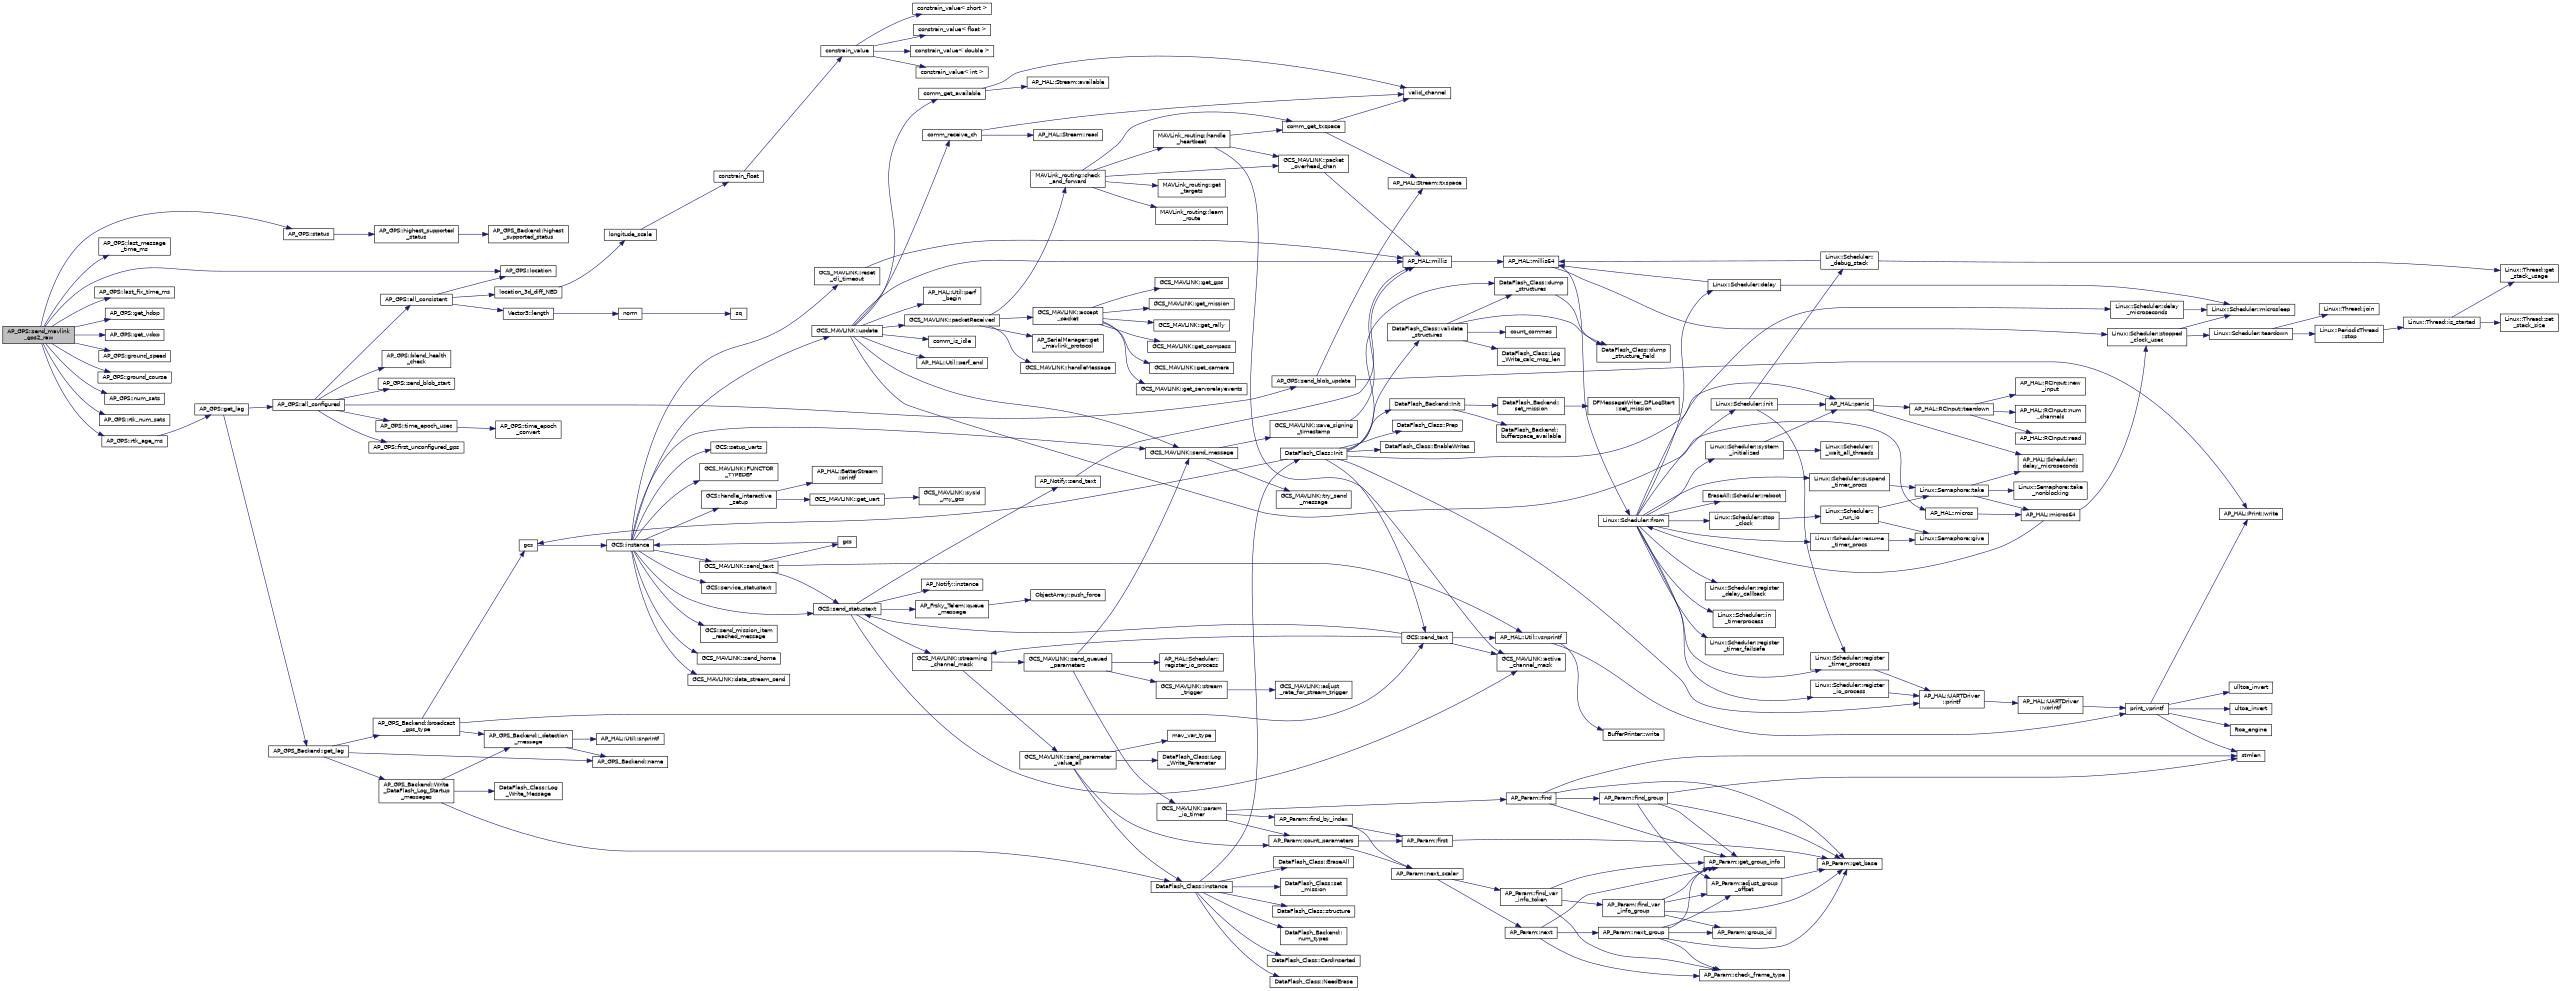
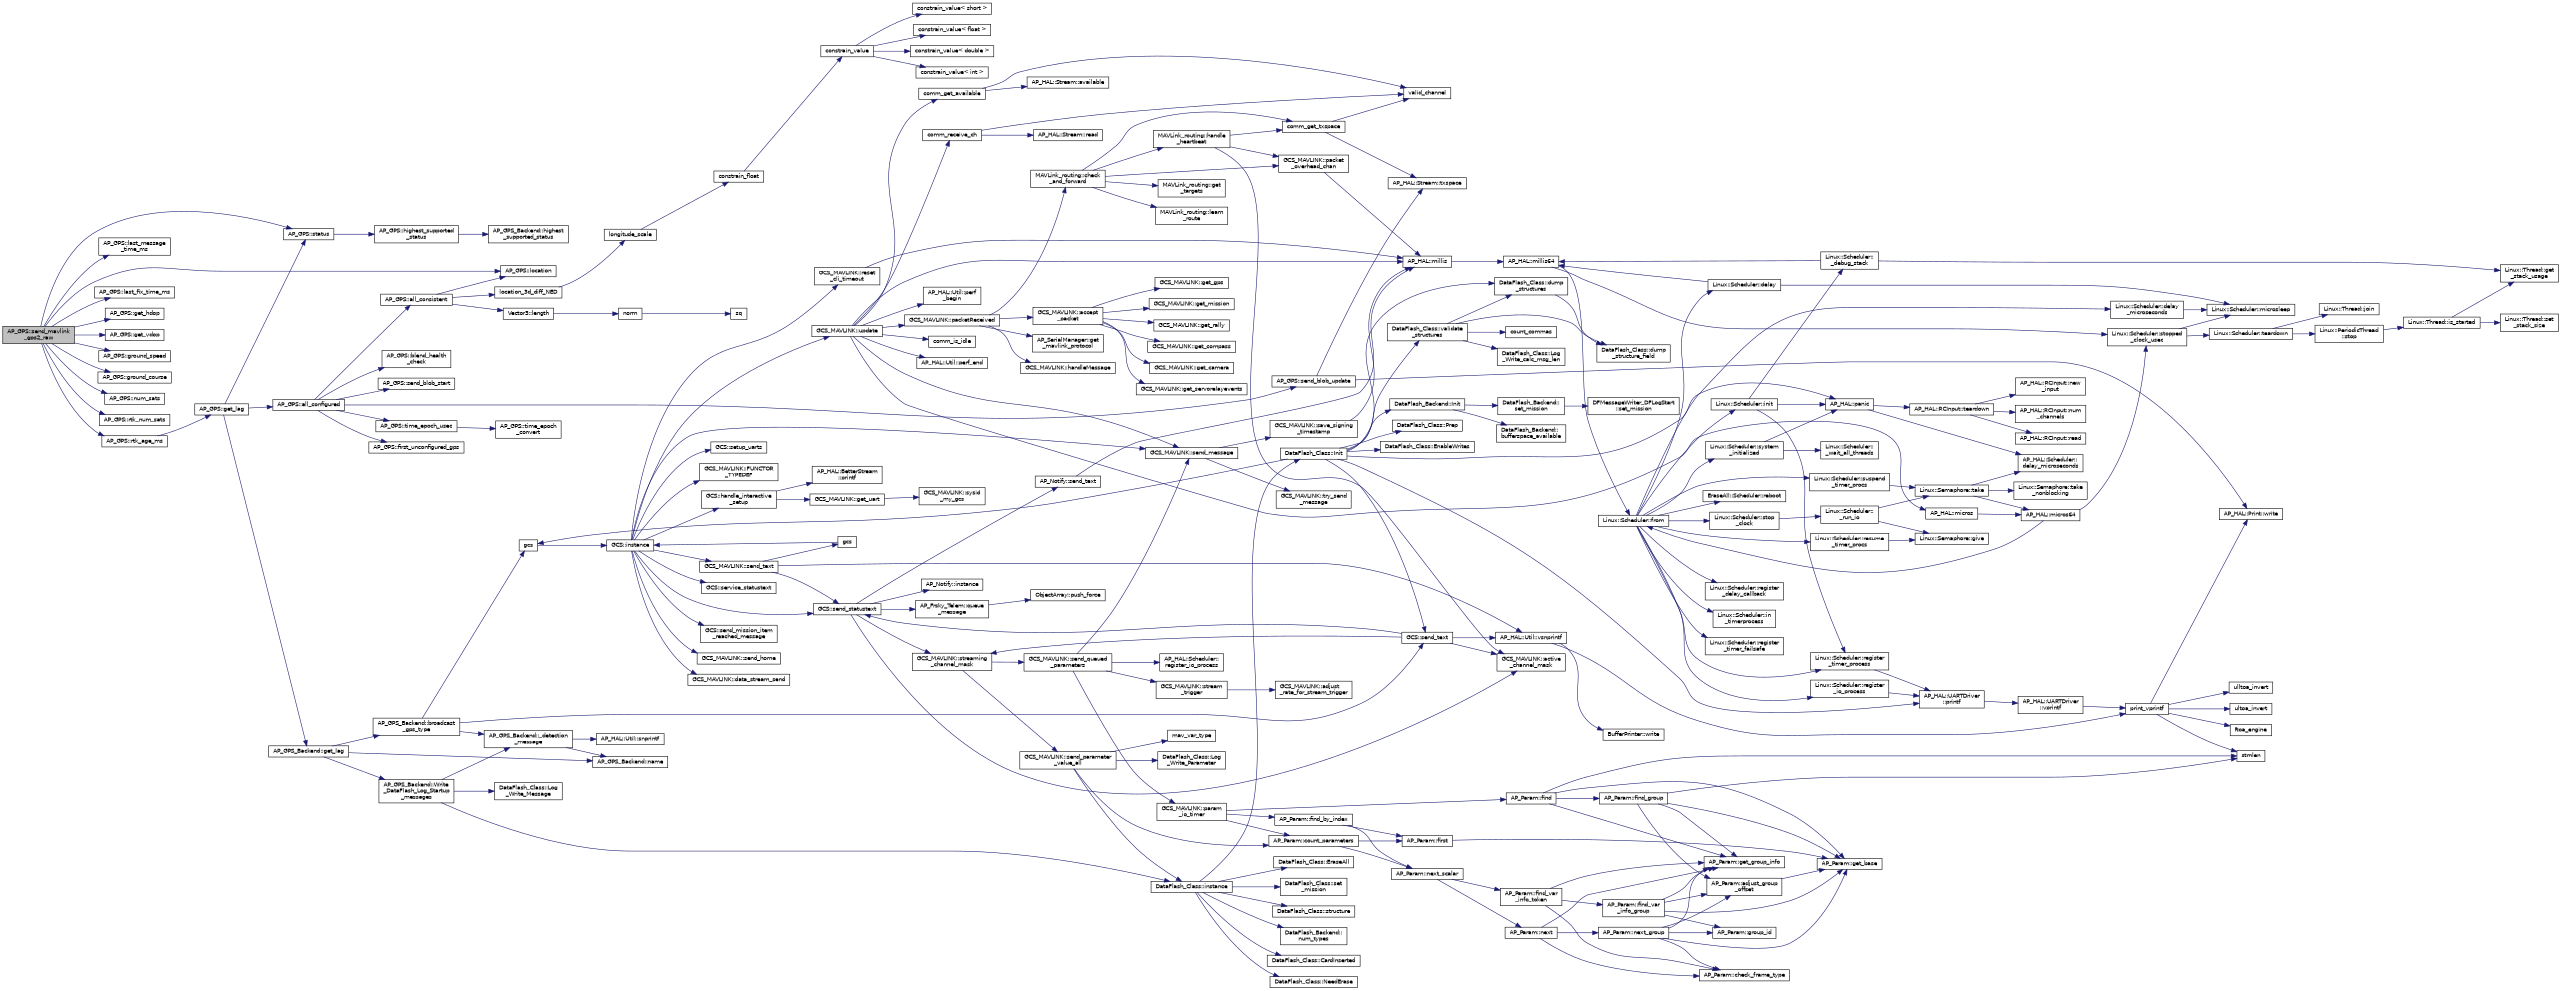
edge "AP_GPS::get_lag" -> "AP_GPS::status": added
